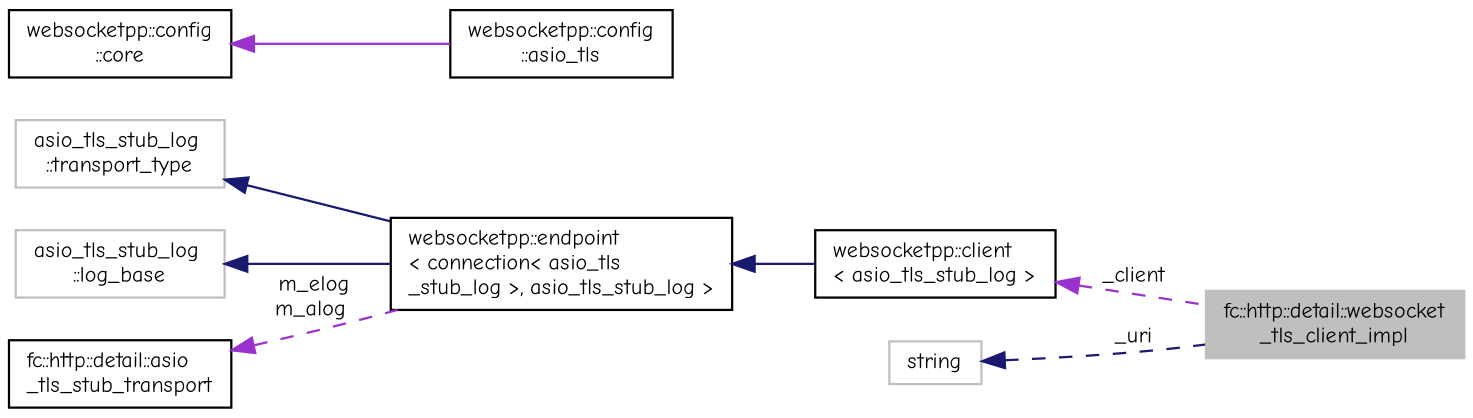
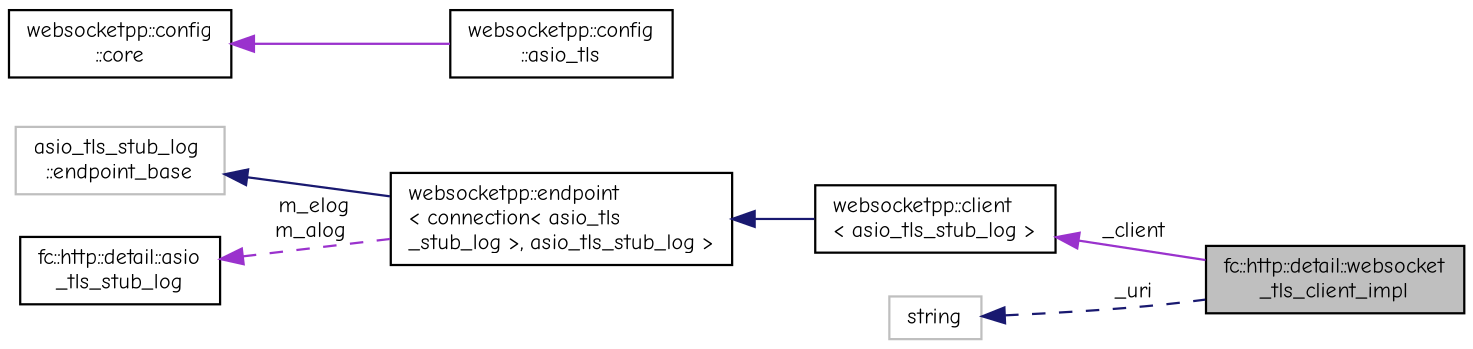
node "asio_tls_stub_log ::transport_type": removed
node "asio_tls_stub_log ::log_base": label "asio_tls_stub_log ::log_base" -> "asio_tls_stub_log ::endpoint_base"
edge "fc::http::detail::websocket _tls_client_impl" -> "websocketpp::client < asio_tls_stub_log >": style dashed -> solid
node "fc::http::detail::websocket _tls_client_impl": color grey75 -> black
node "fc::http::detail::asio _tls_stub_transport": label "fc::http::detail::asio _tls_stub_transport" -> "fc::http::detail::asio _tls_stub_log"
